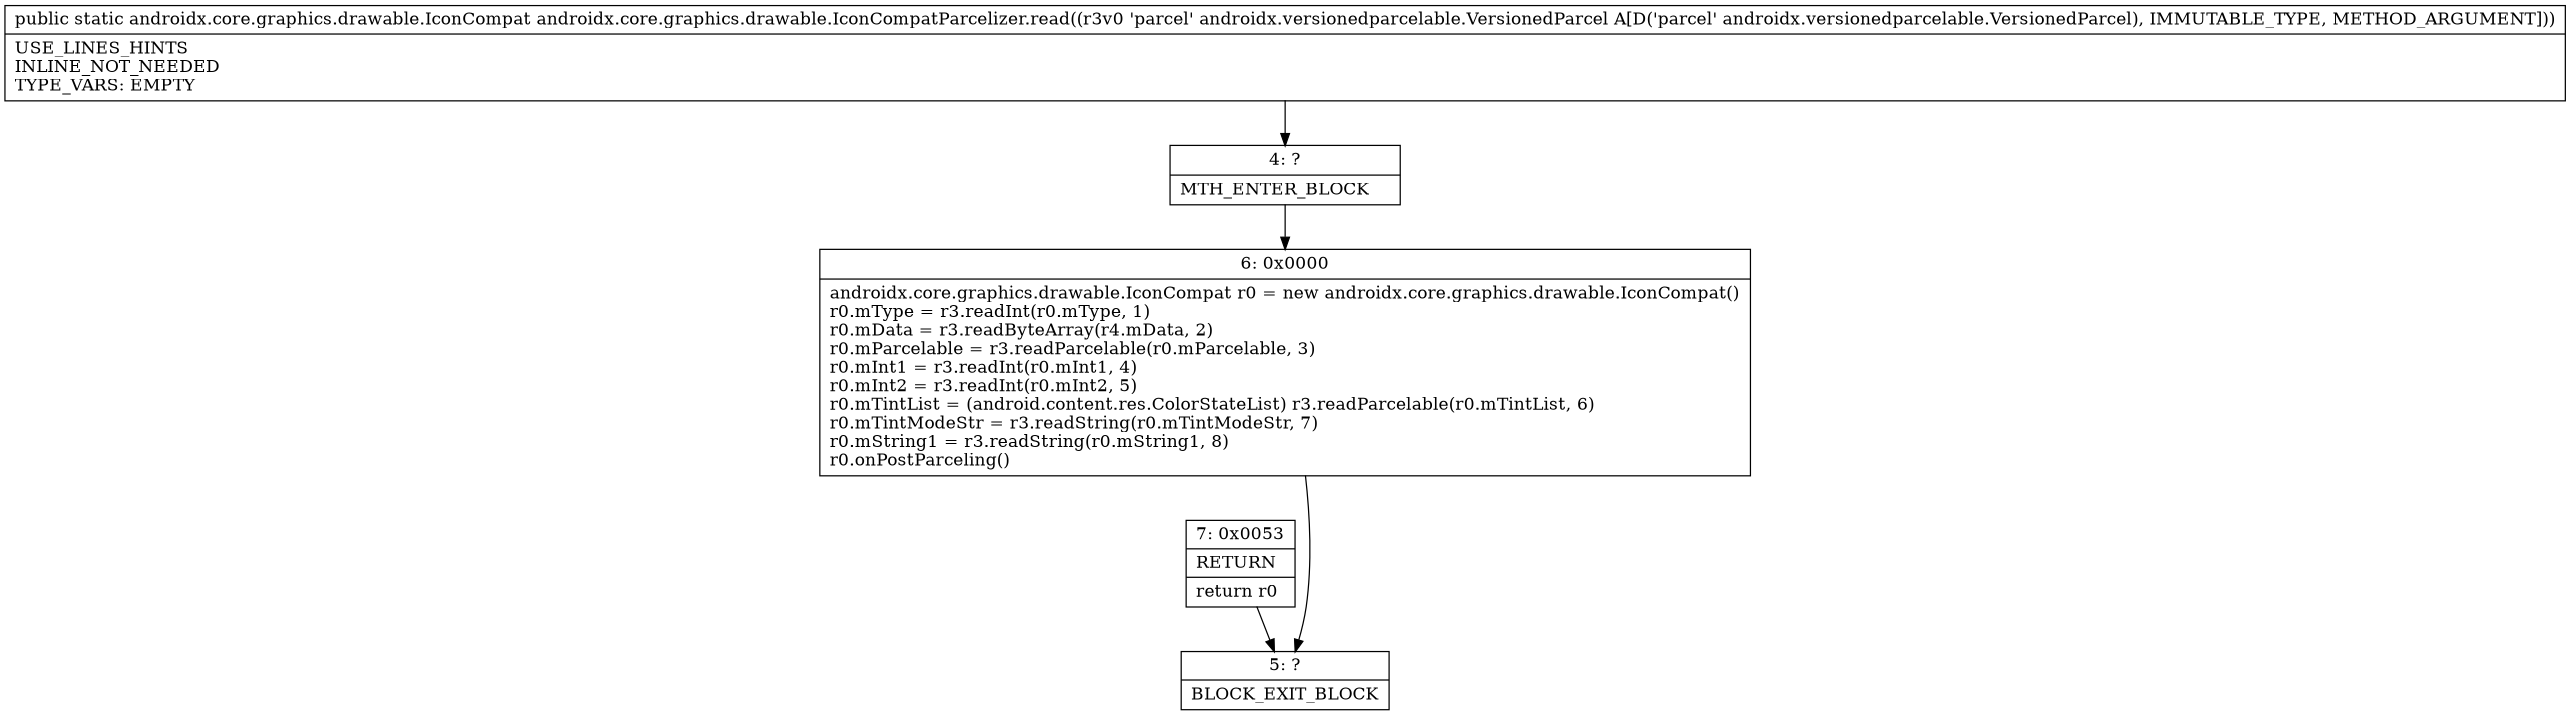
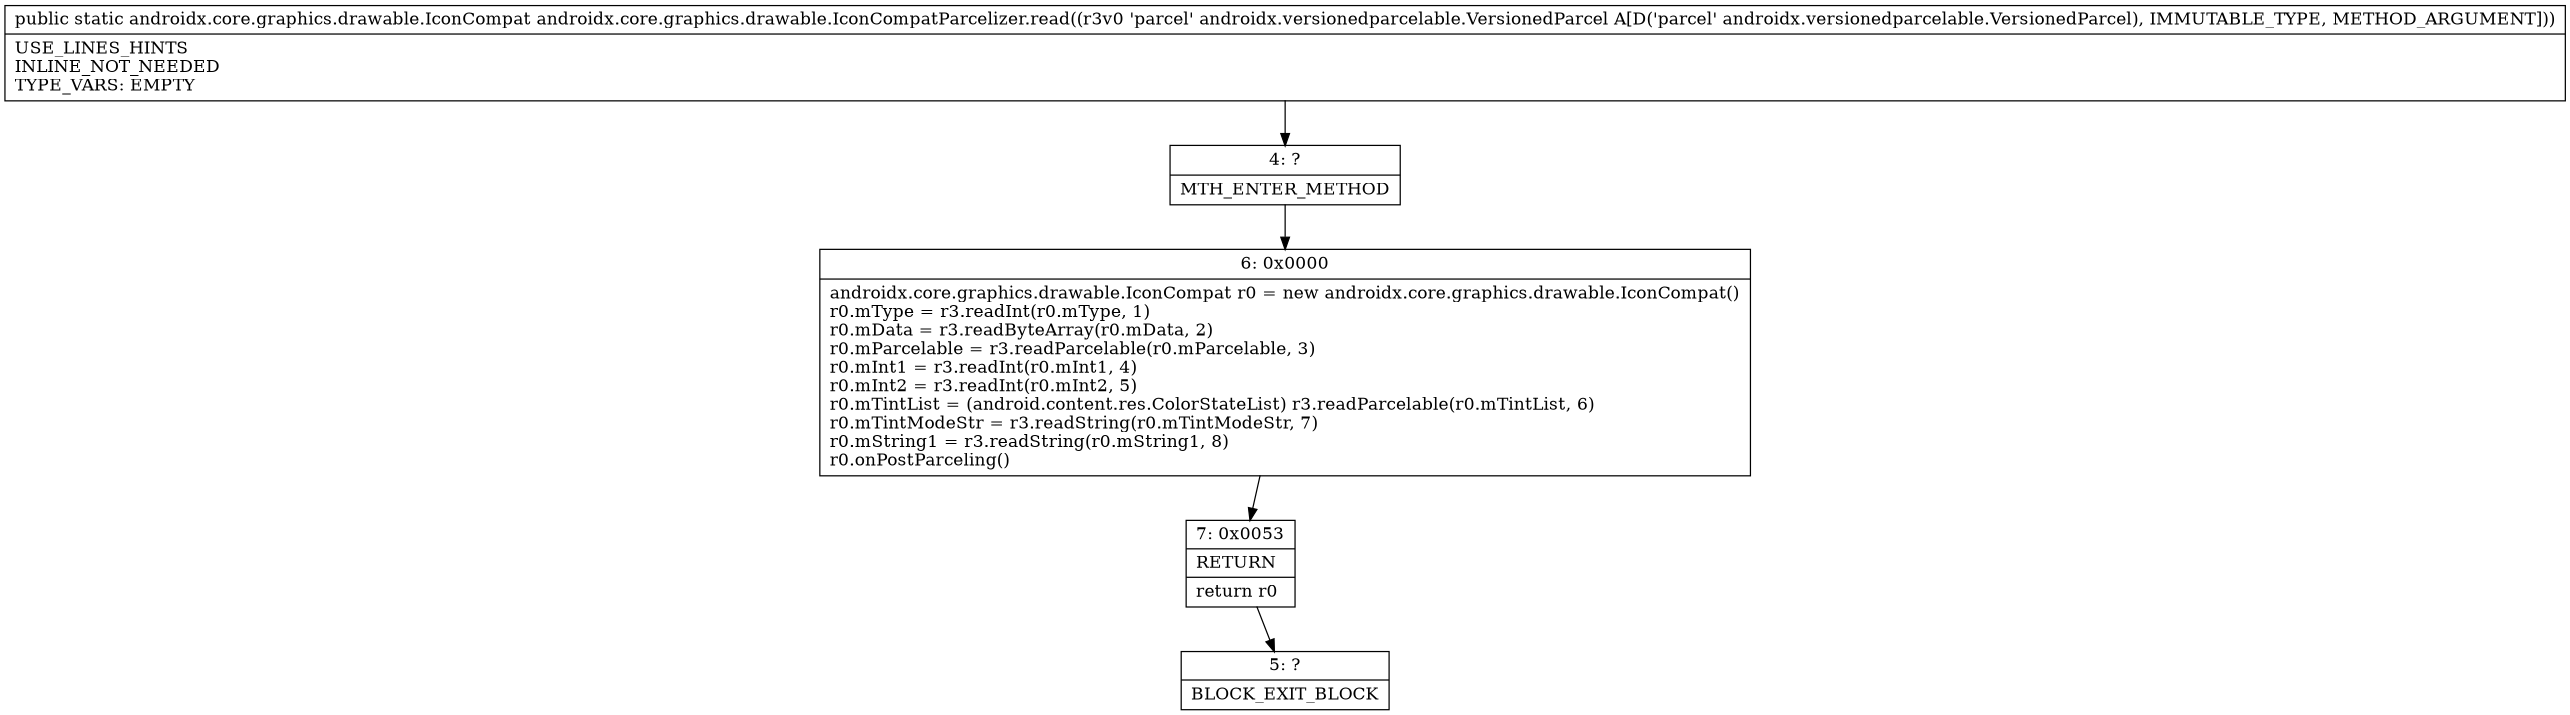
node "4: ?": text "MTH_ENTER_BLOCK" -> "MTH_ENTER_METHOD"
node "6: 0x0000": text "r0.mData = r3.readByteArray(r4.mData, 2)" -> "r0.mData = r3.readByteArray(r0.mData, 2)"
edge "6: 0x0000" -> "5: ?": now "6: 0x0000" -> "7: 0x0053"
